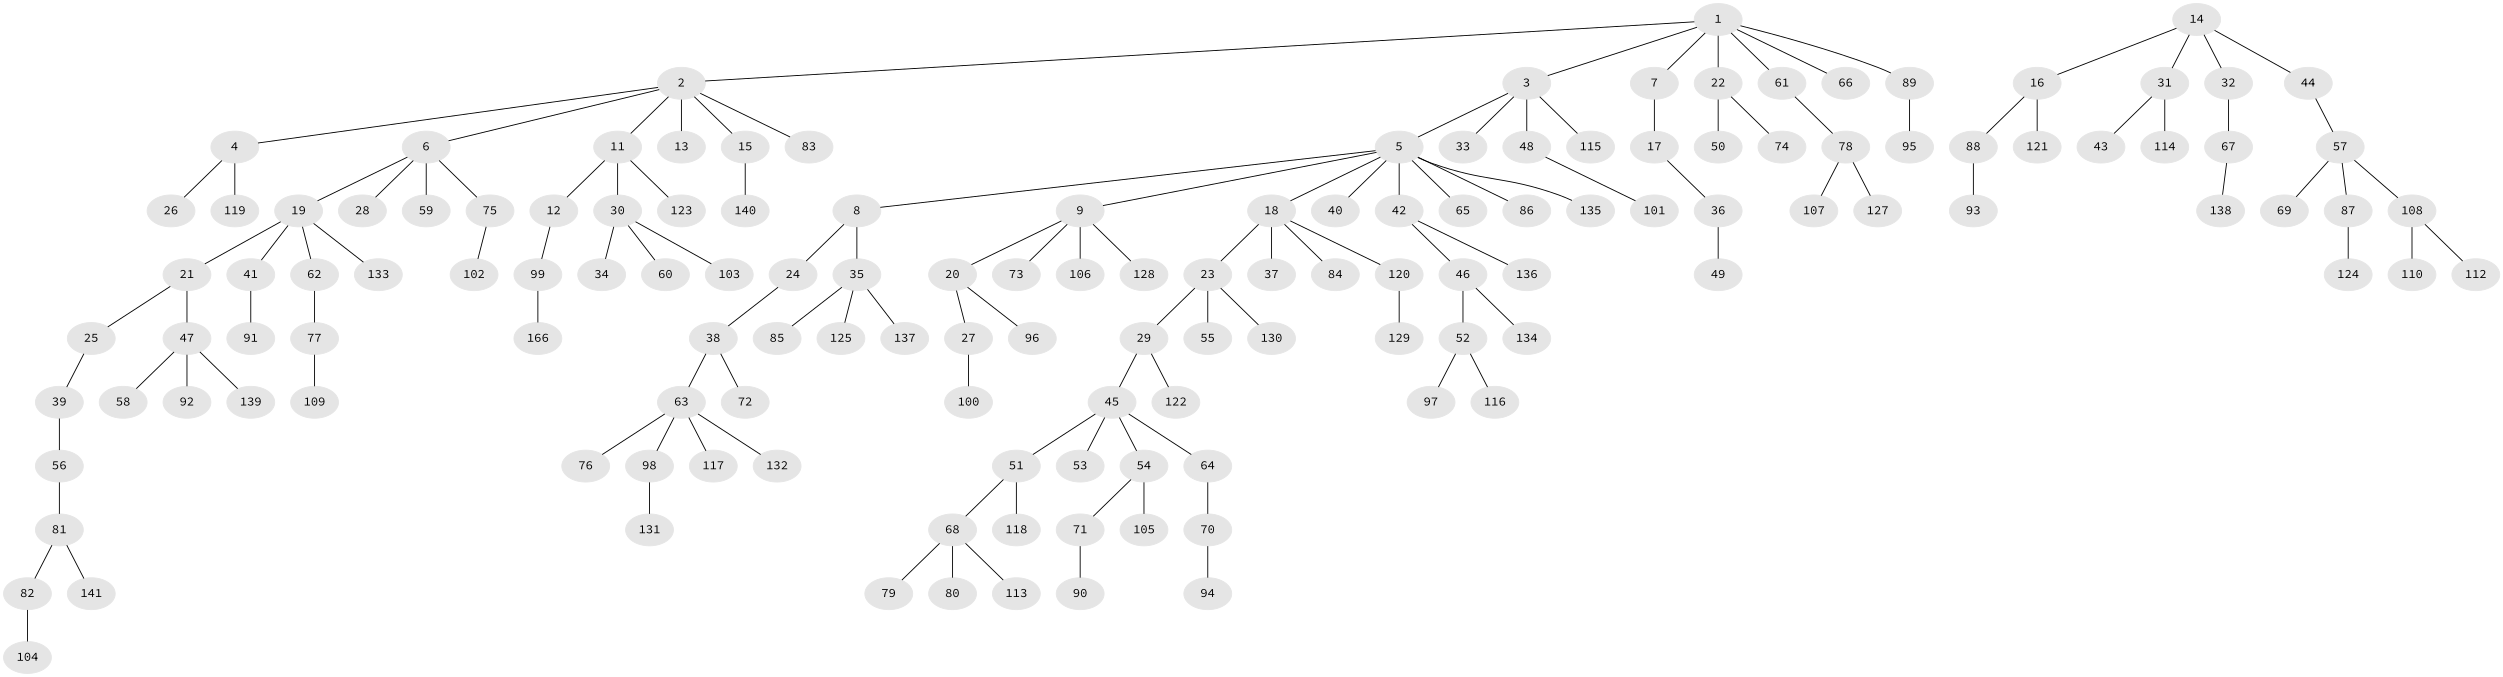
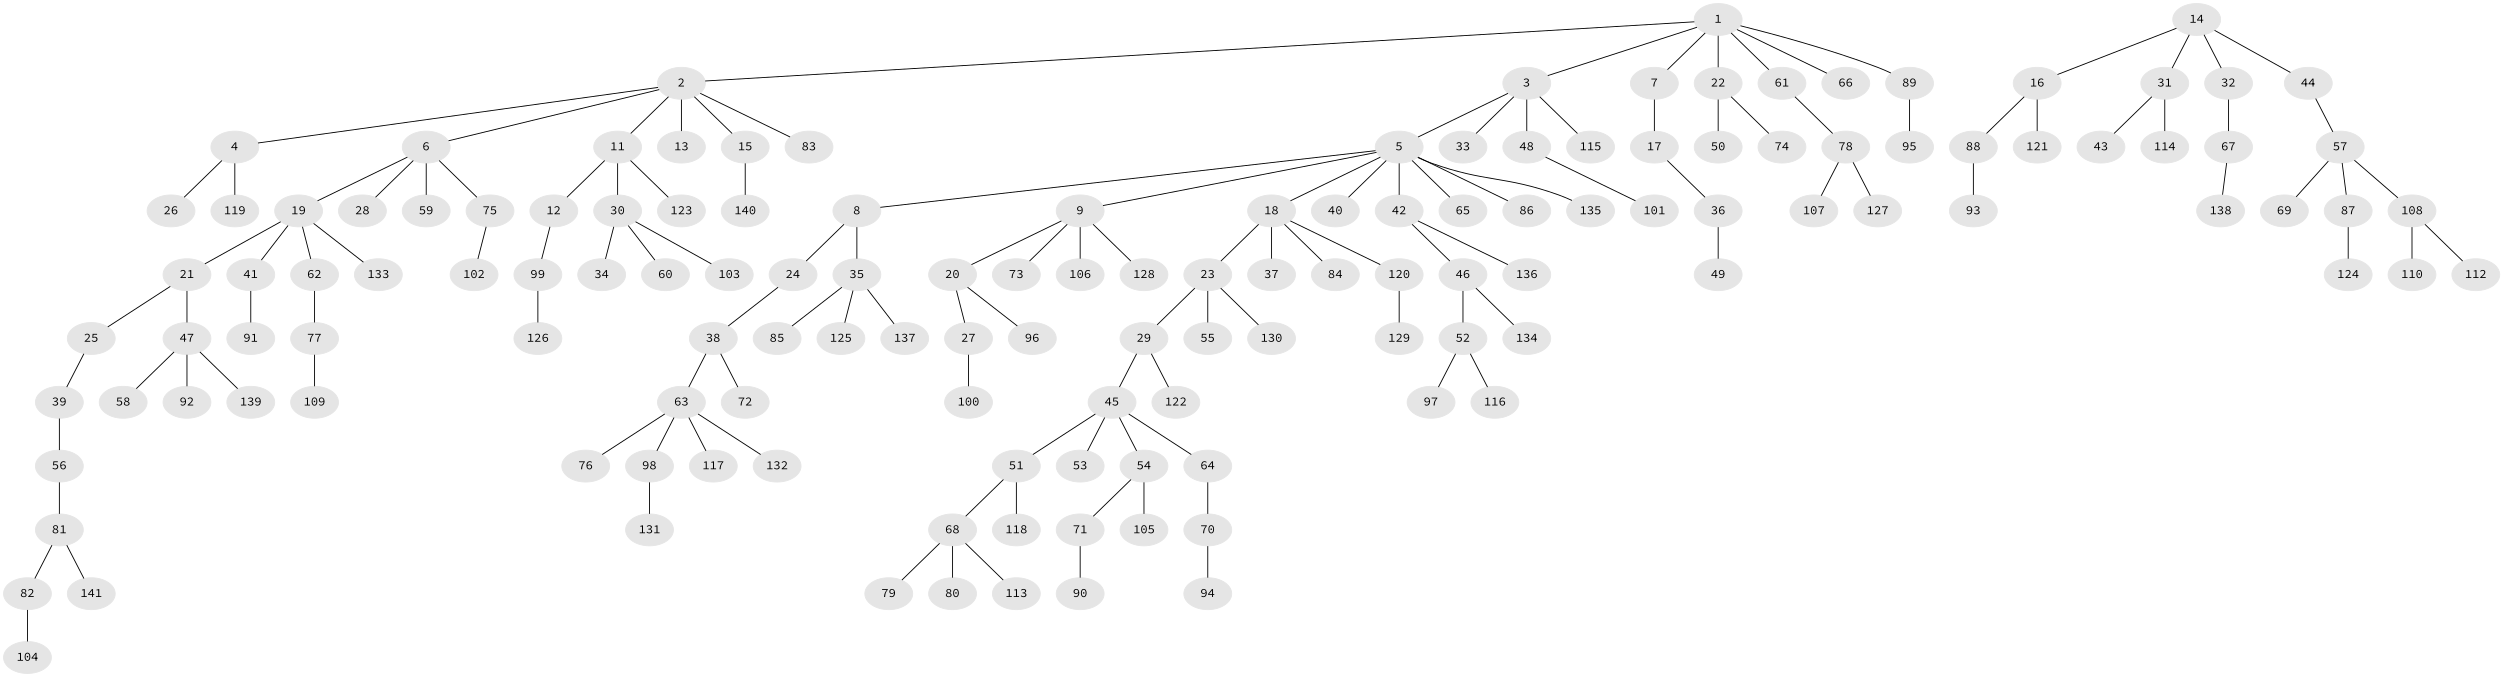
node "166": label "166" -> "126"
